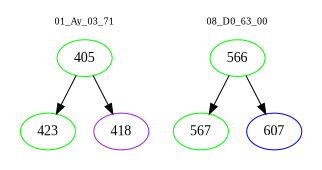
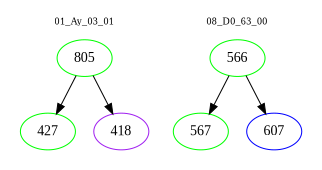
cluster "01_Ay_03_71": label "01_Ay_03_71" -> "01_Ay_03_01"
node "405": label "405" -> "805"
node "423": label "423" -> "427"
